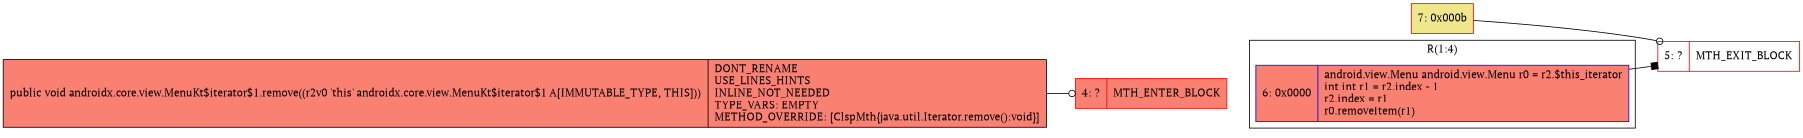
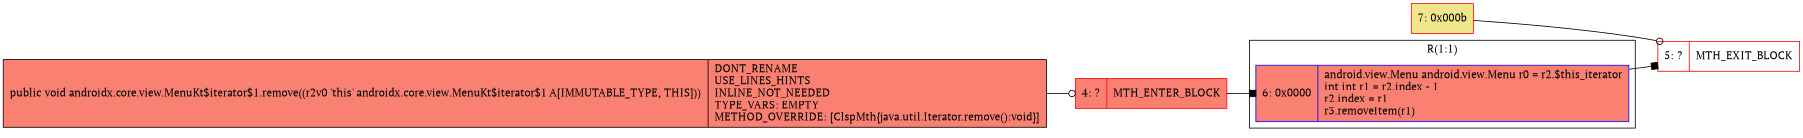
cluster "R(1:4)": label "R(1:4)" -> "R(1:1)"
edge "4: ?" -> "6: 0x0000": added
node "6: 0x0000": text "r0.removeItem(r1)" -> "r3.removeItem(r1)"
